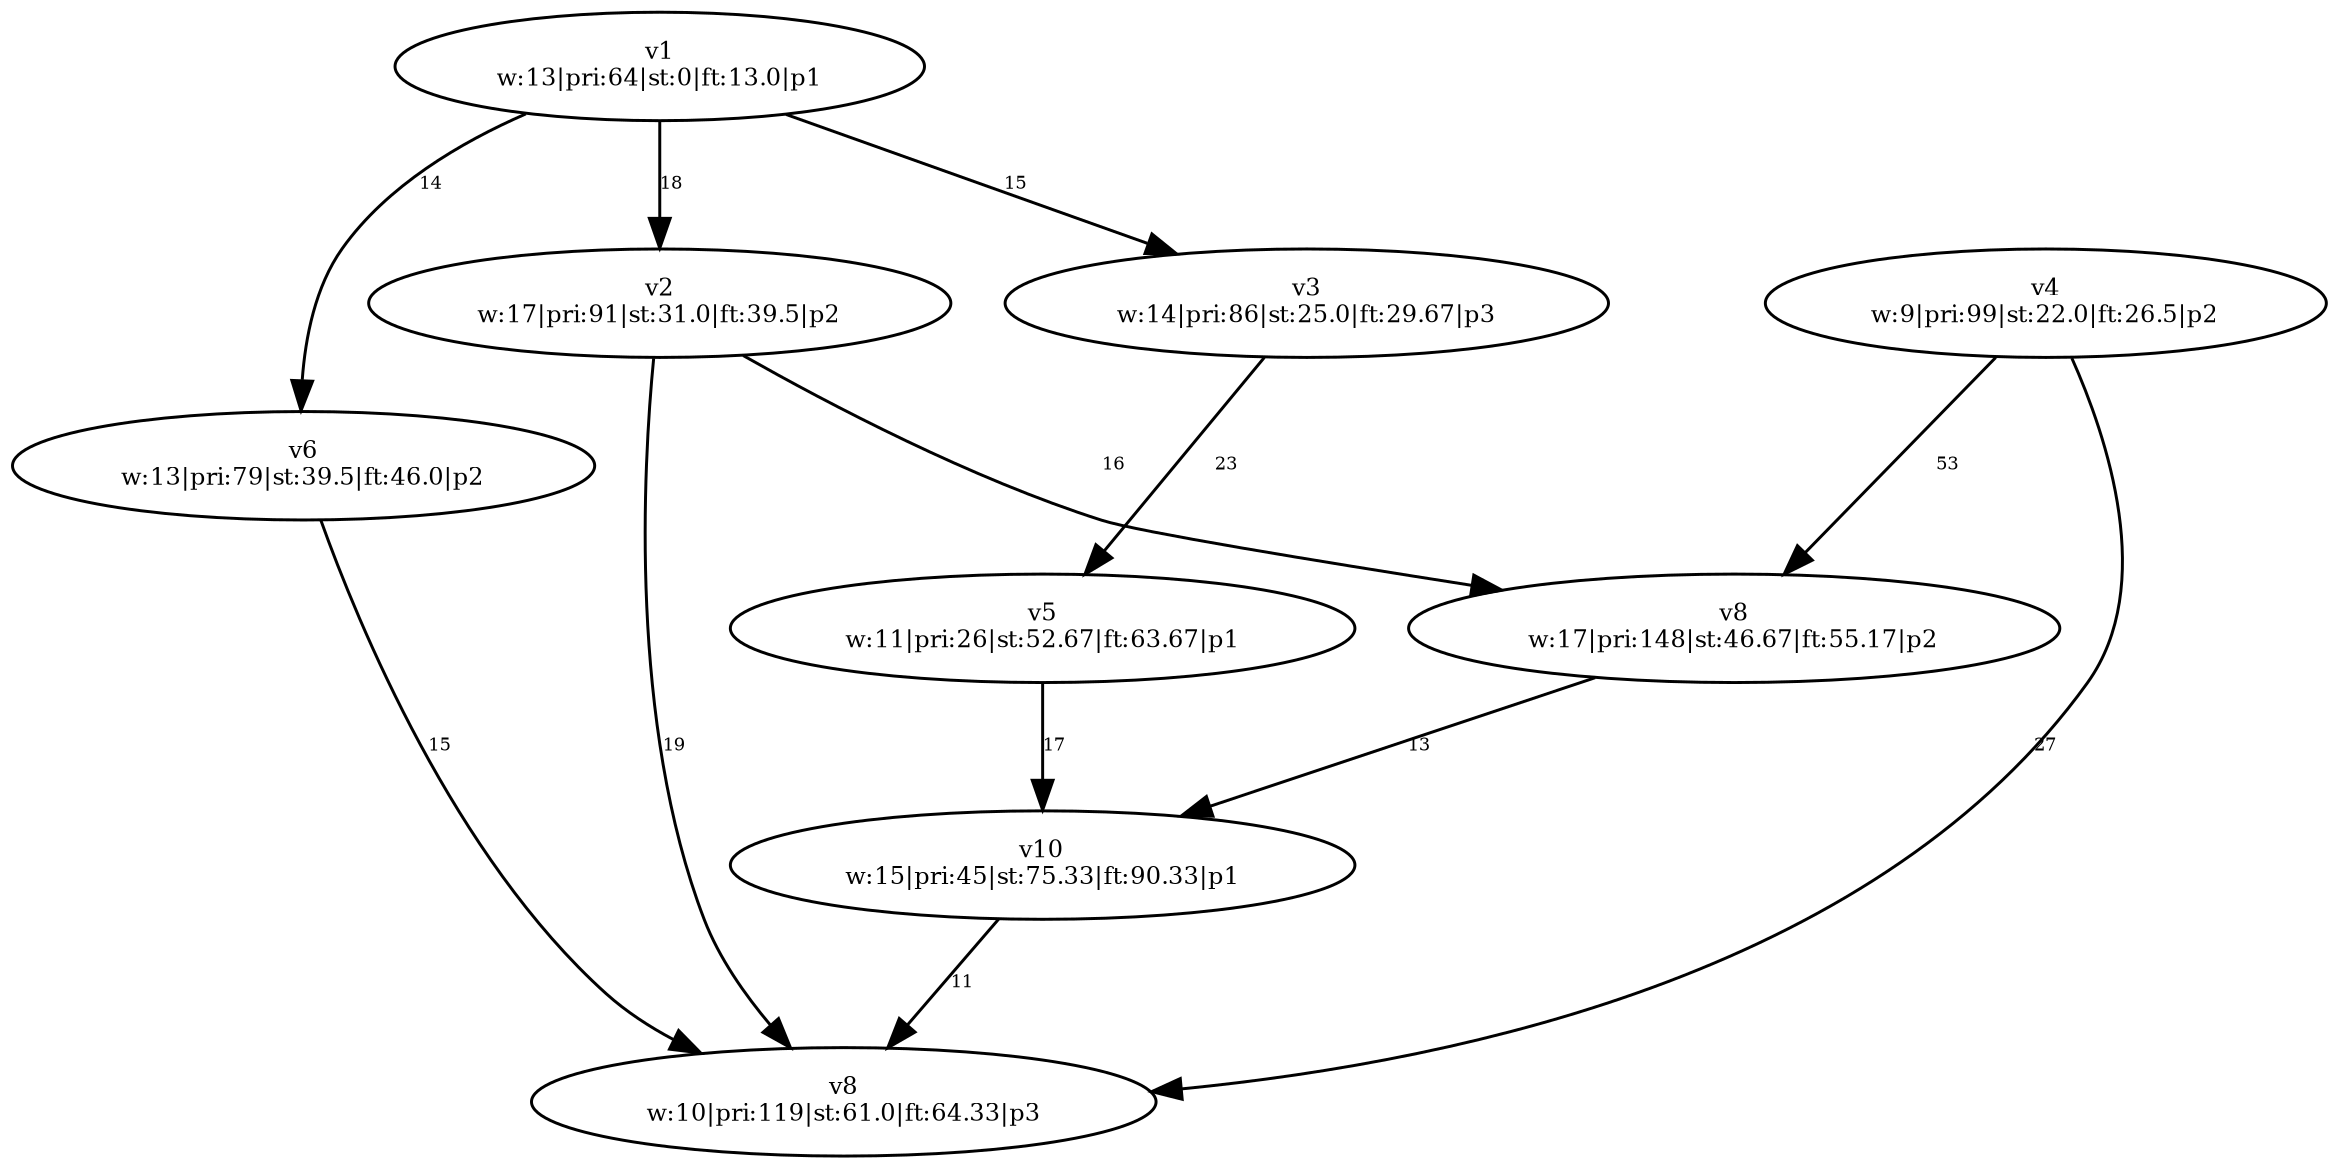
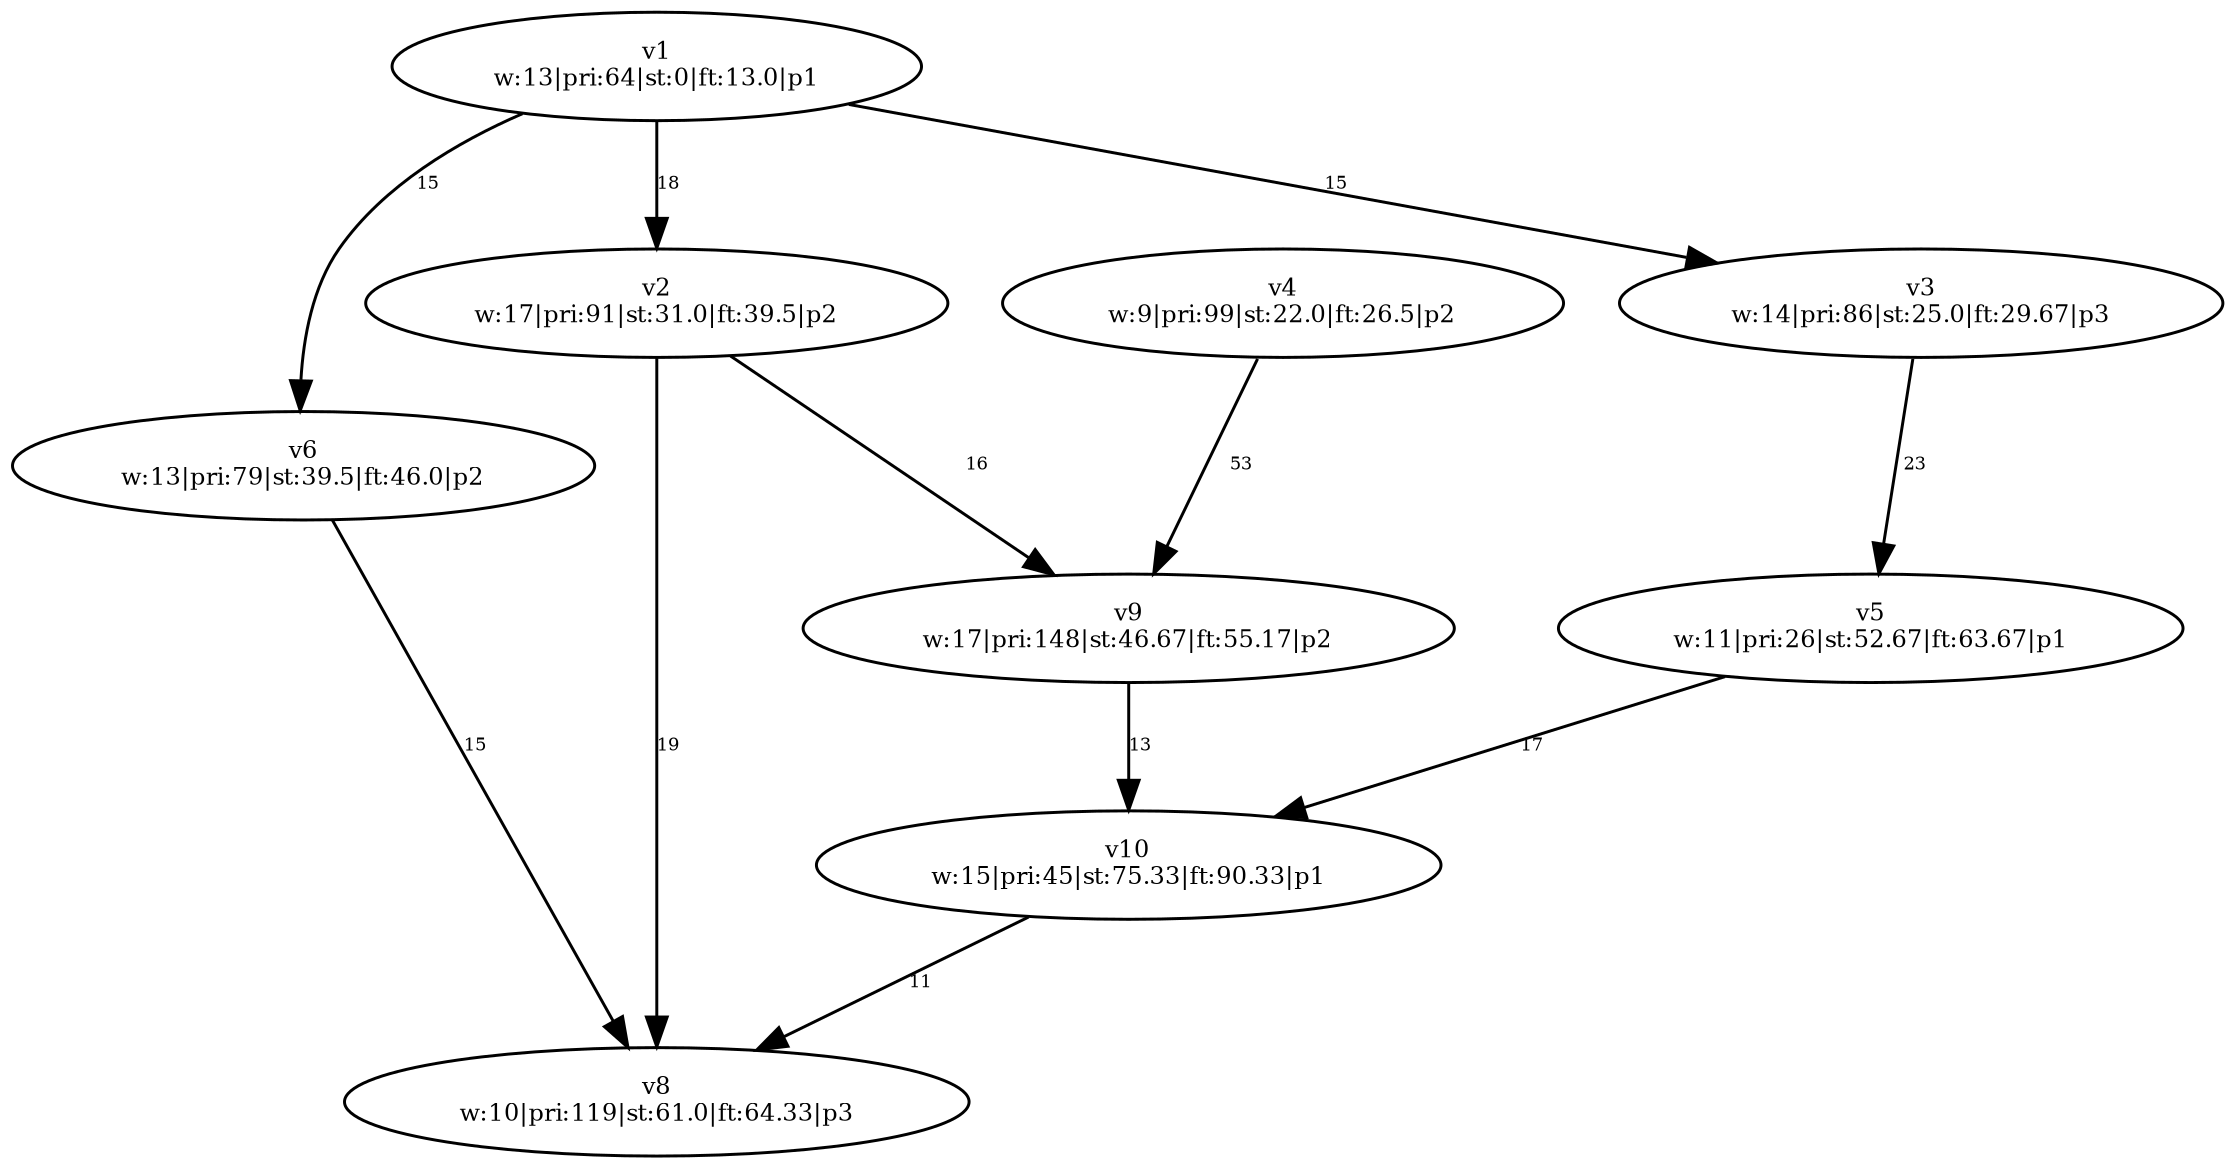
edge "v1 w:13|pri:64|st:0|ft:13.0|p1" -> "v6 w:13|pri:79|st:39.5|ft:46.0|p2": label "14" -> "15"
node "v8 w:17|pri:148|st:46.67|ft:55.17|p2": label "v8 w:17|pri:148|st:46.67|ft:55.17|p2" -> "v9 w:17|pri:148|st:46.67|ft:55.17|p2"
edge "v4 w:9|pri:99|st:22.0|ft:26.5|p2" -> "v8 w:10|pri:119|st:61.0|ft:64.33|p3": removed, label "27"
